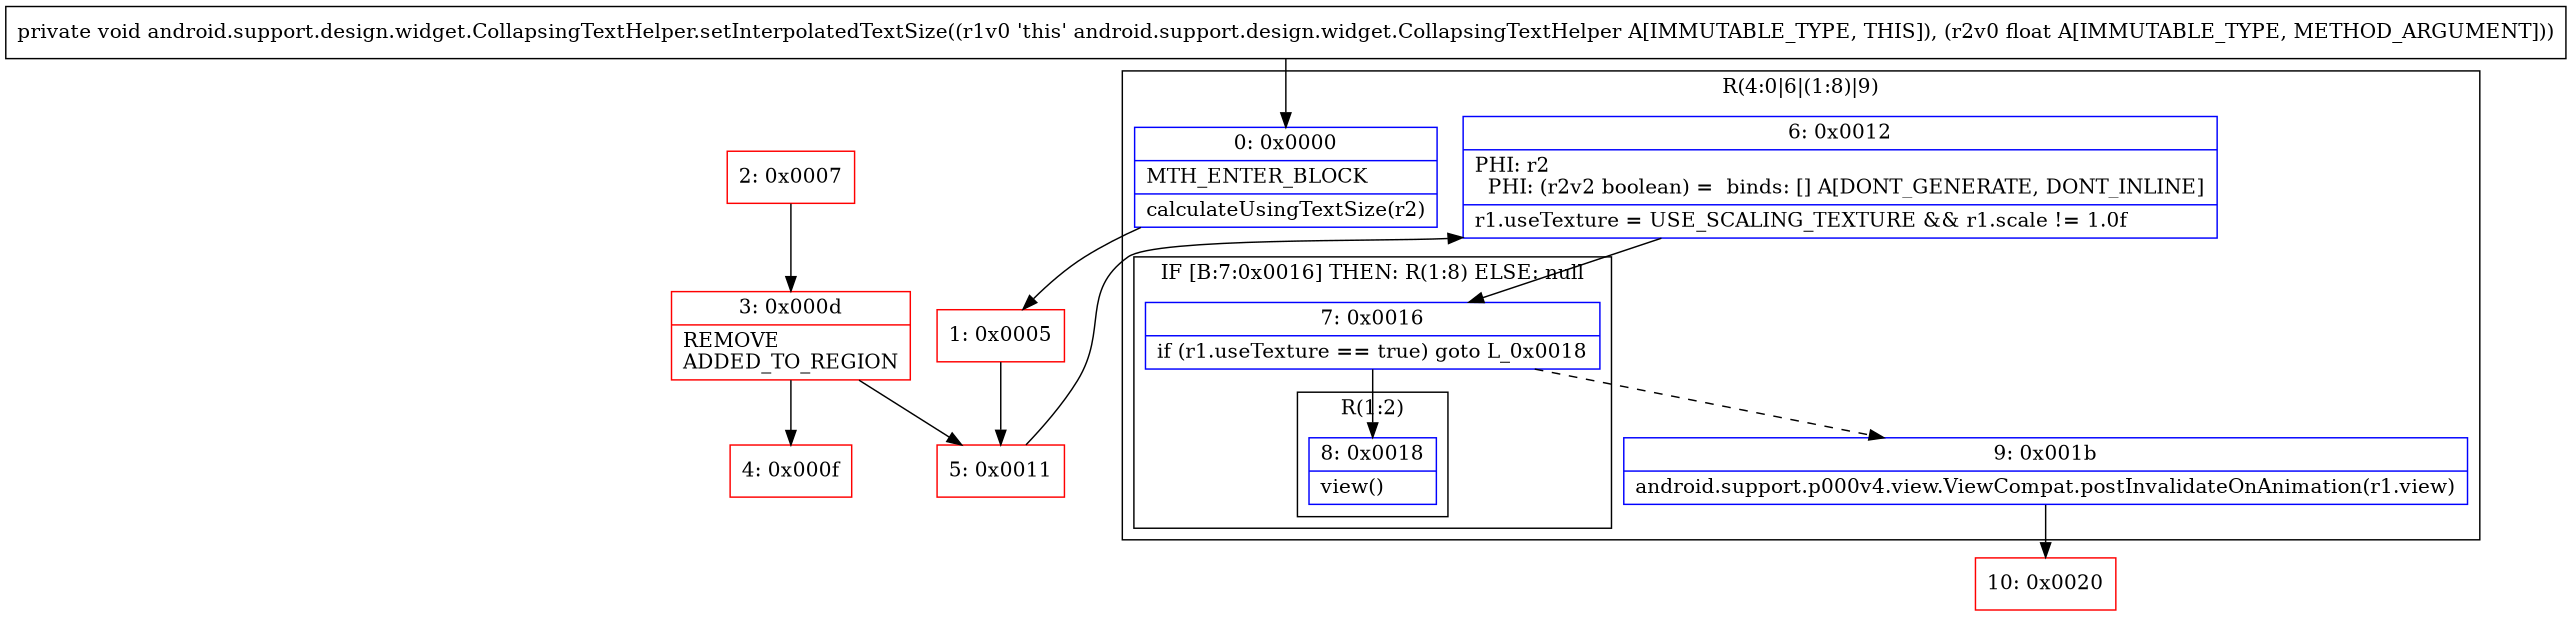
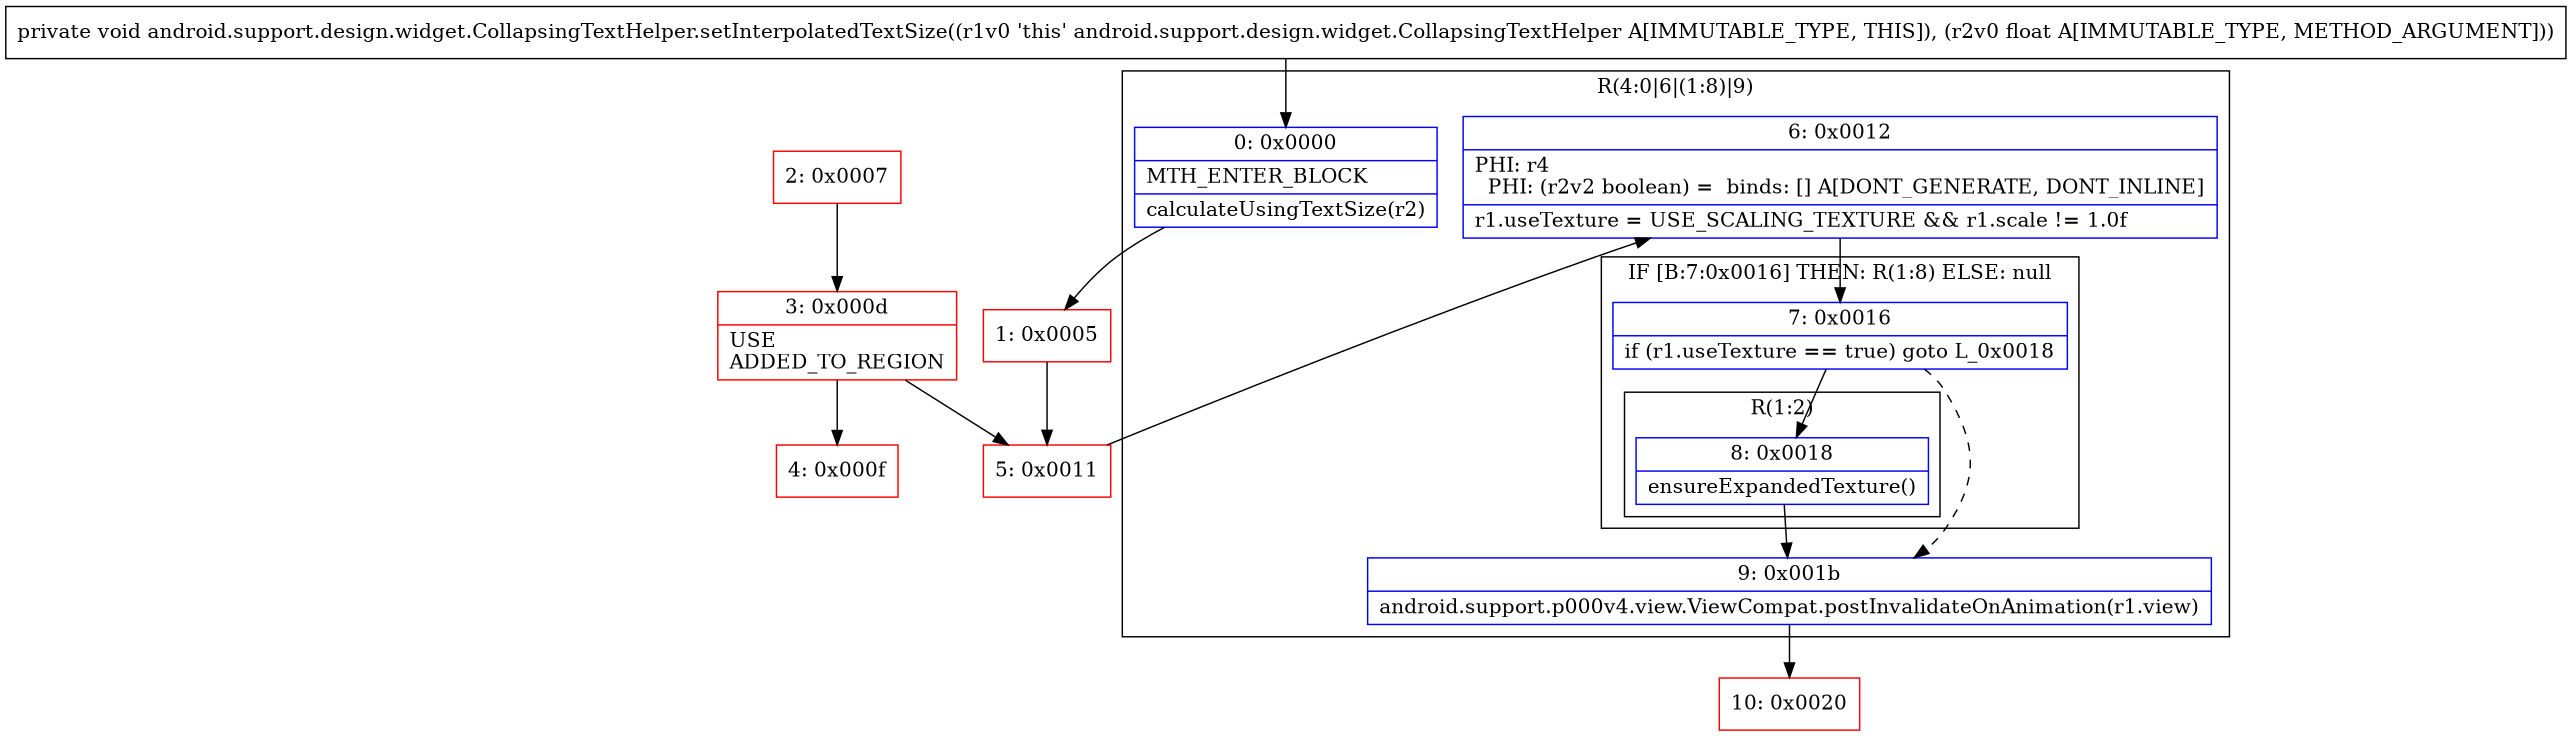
node "6: 0x0012": text "PHI: r2" -> "PHI: r4"
node "3: 0x000d": text "REMOVE" -> "USE"
node "8: 0x0018": text "view()" -> "ensureExpandedTexture()"
edge "8: 0x0018" -> "9: 0x001b": added
